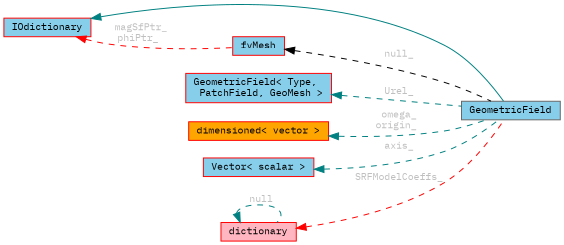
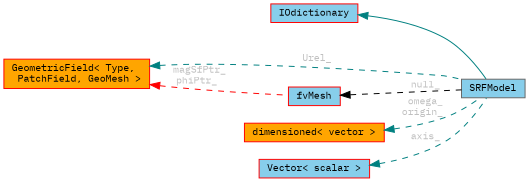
edge "fvMesh" -> "IOdictionary": now "fvMesh" -> "GeometricField< Type, PatchField, GeoMesh >"
node "GeometricField< Type, PatchField, GeoMesh >": fillcolor skyblue -> orange
node "GeometricField": label "GeometricField" -> "SRFModel"
node "dictionary": removed
